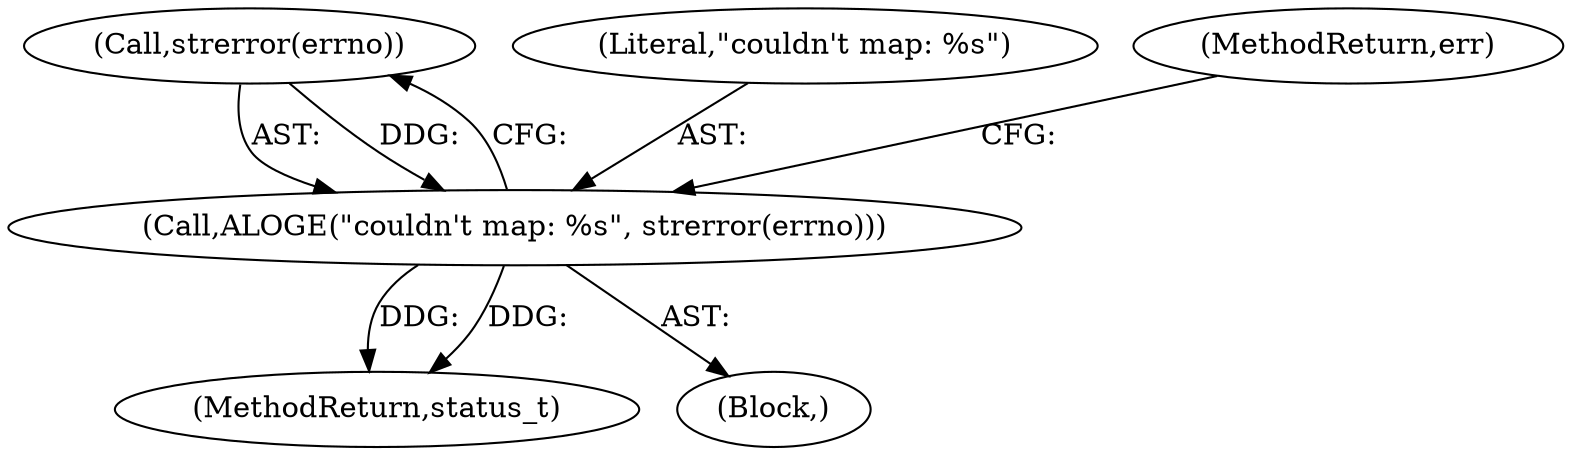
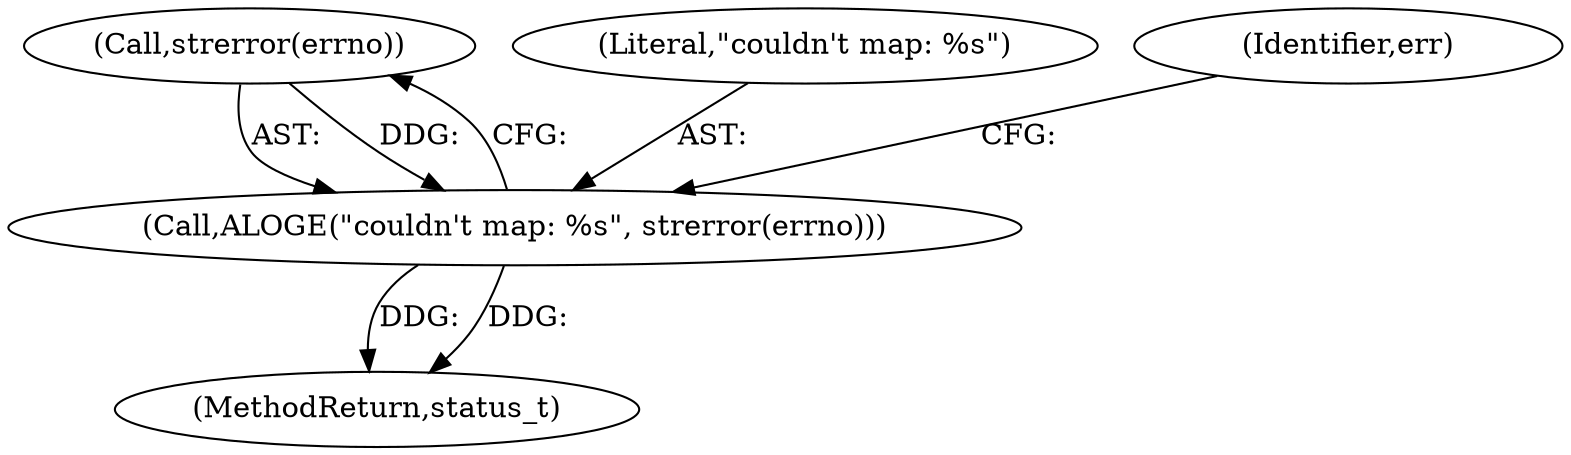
node "(MethodReturn,err)": label "(MethodReturn,err)" -> "(Identifier,err)"
node "(Block,)": removed
